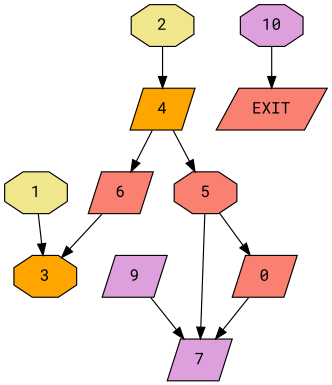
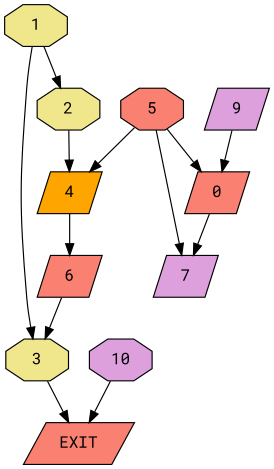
edge "1" -> "2": added
edge "4" -> "5": reversed
node "3": fillcolor orange -> khaki
edge "9" -> "7": now "9" -> "0"
edge "3" -> "EXIT": added
